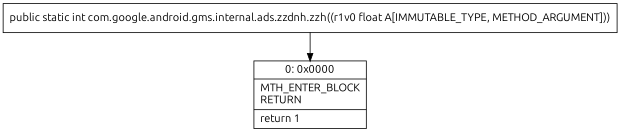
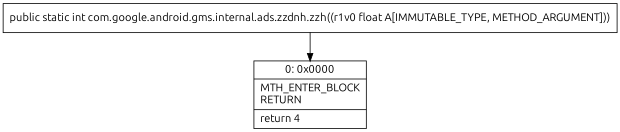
node "0: 0x0000": text "return 1" -> "return 4"
